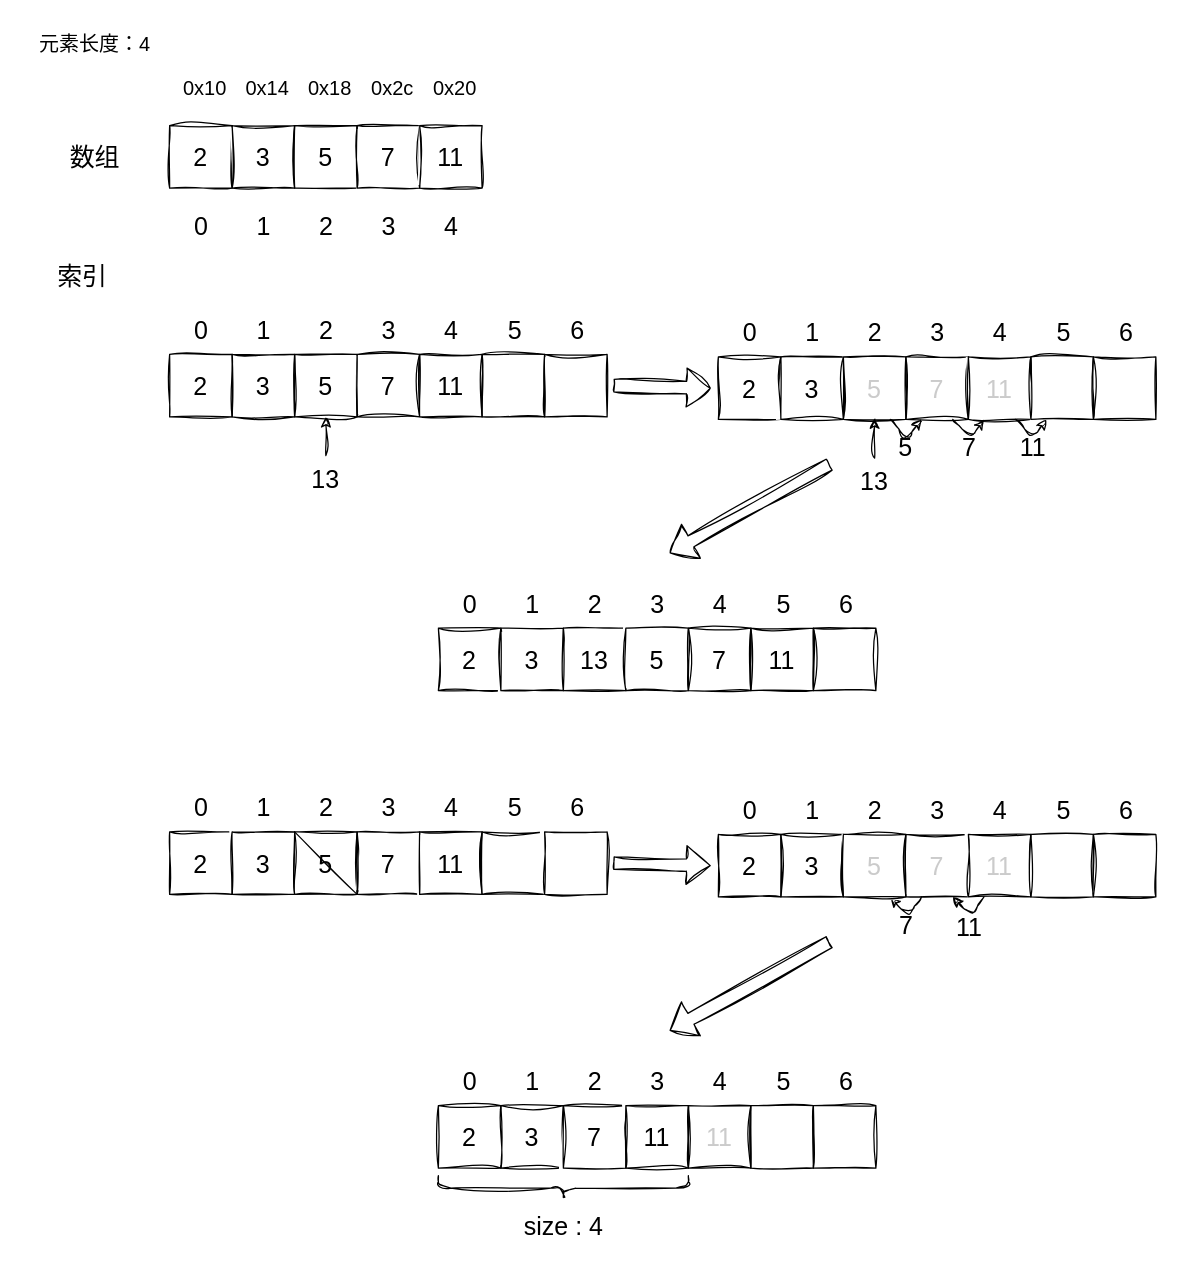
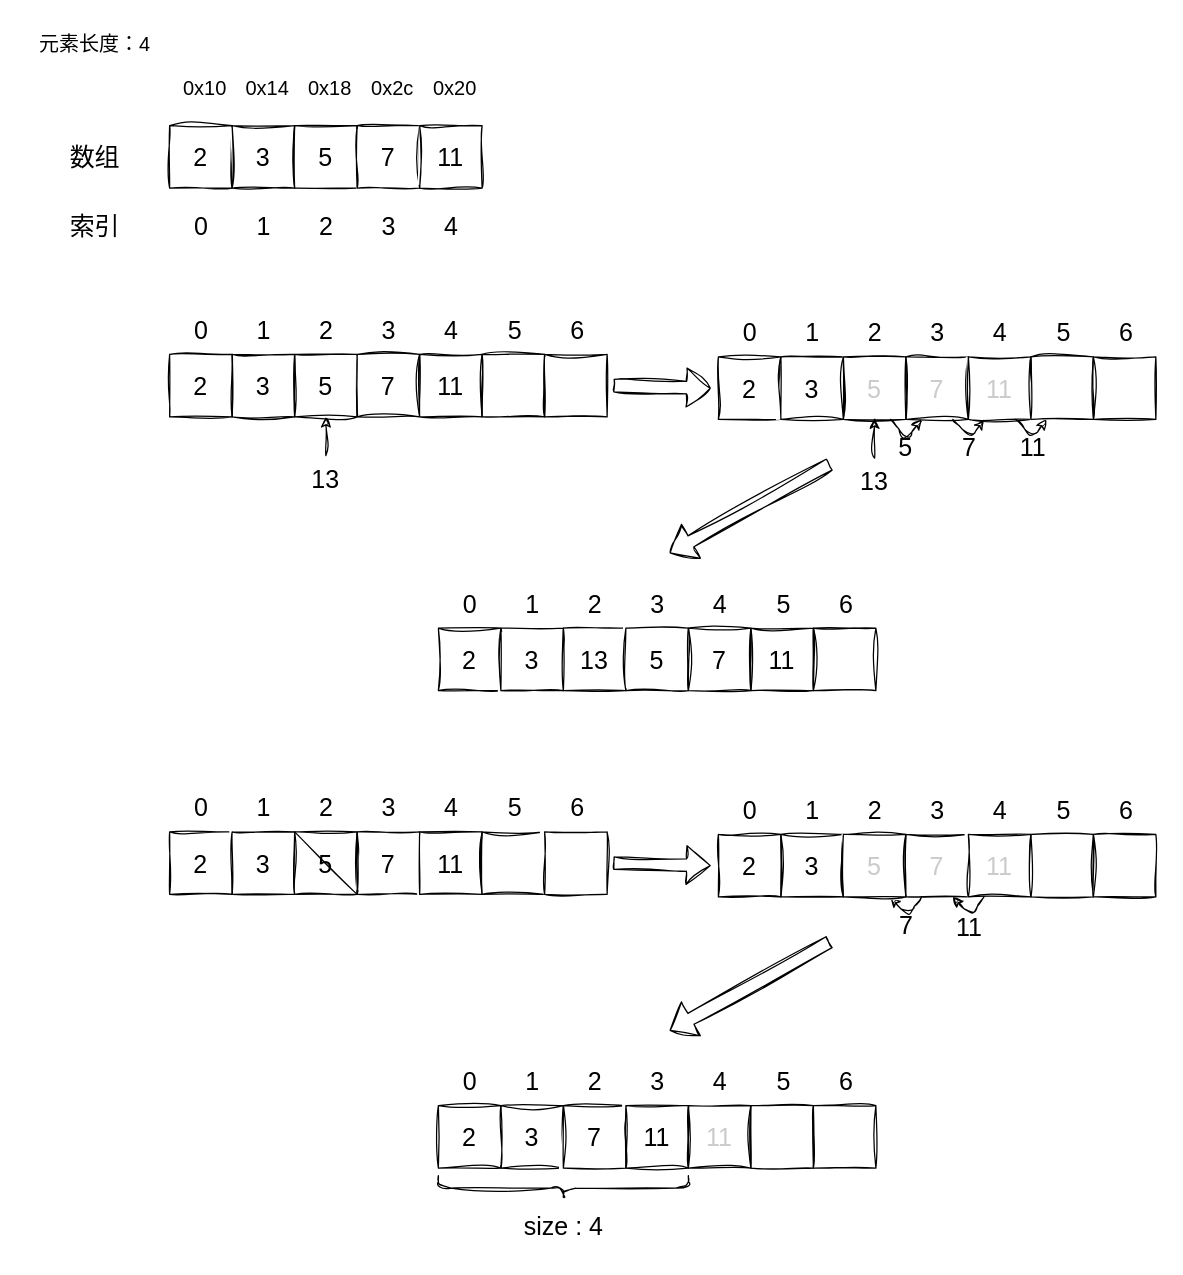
node "索引": moved (82, 276) -> (94, 226)
